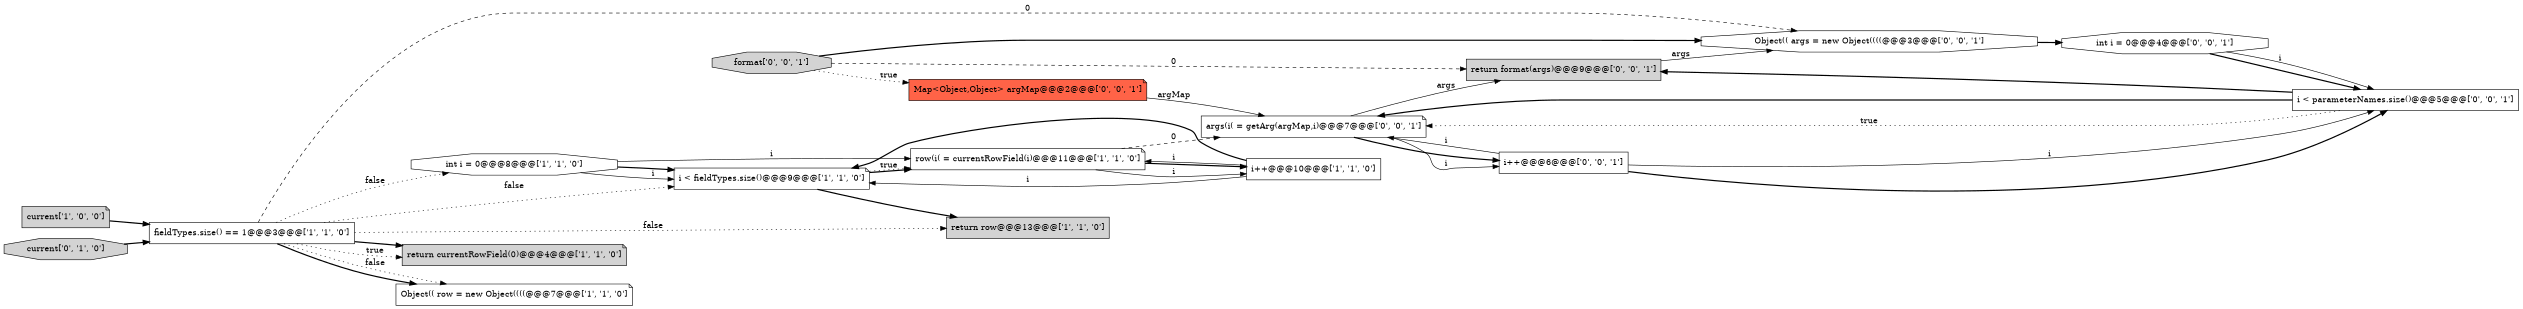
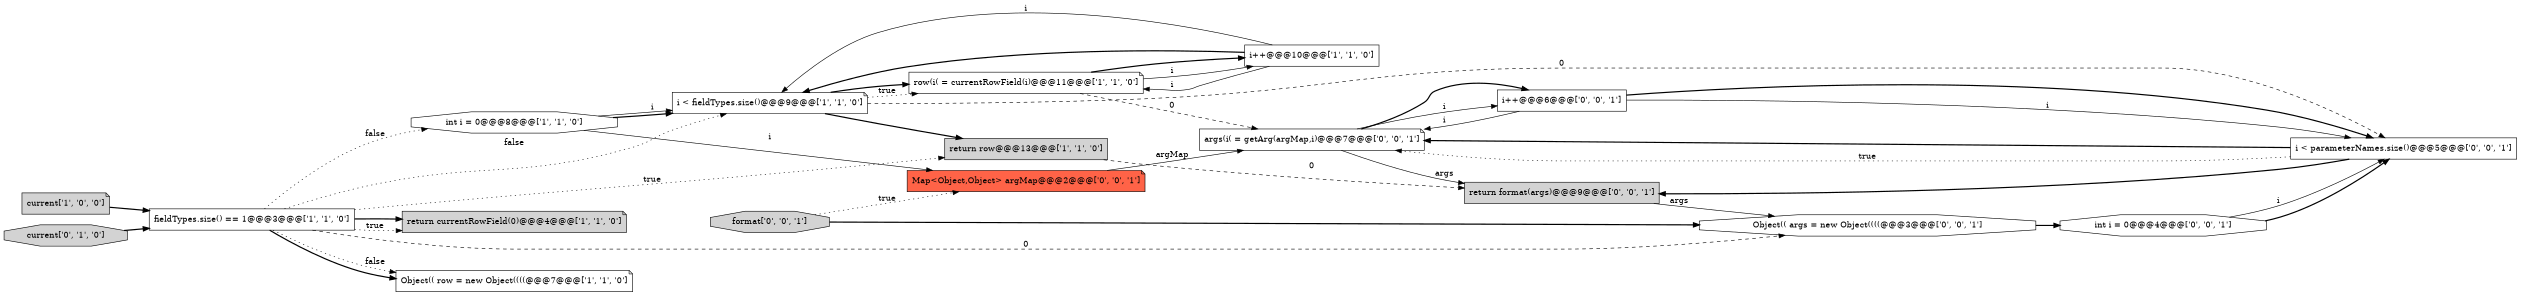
edge "format['0', '0', '1']" -> "return format(args)@@@9@@@['0', '0', '1']": now "return row@@@13@@@['1', '1', '0']" -> "return format(args)@@@9@@@['0', '0', '1']"
edge "i < fieldTypes.size()@@@9@@@['1', '1', '0']" -> "i < parameterNames.size()@@@5@@@['0', '0', '1']": added, label "0"
edge "int i = 0@@@8@@@['1', '1', '0']" -> "row(i( = currentRowField(i)@@@11@@@['1', '1', '0']": now "int i = 0@@@8@@@['1', '1', '0']" -> "Map<Object,Object> argMap@@@2@@@['0', '0', '1']"
edge "fieldTypes.size() == 1@@@3@@@['1', '1', '0']" -> "return row@@@13@@@['1', '1', '0']": label "false" -> "true"
